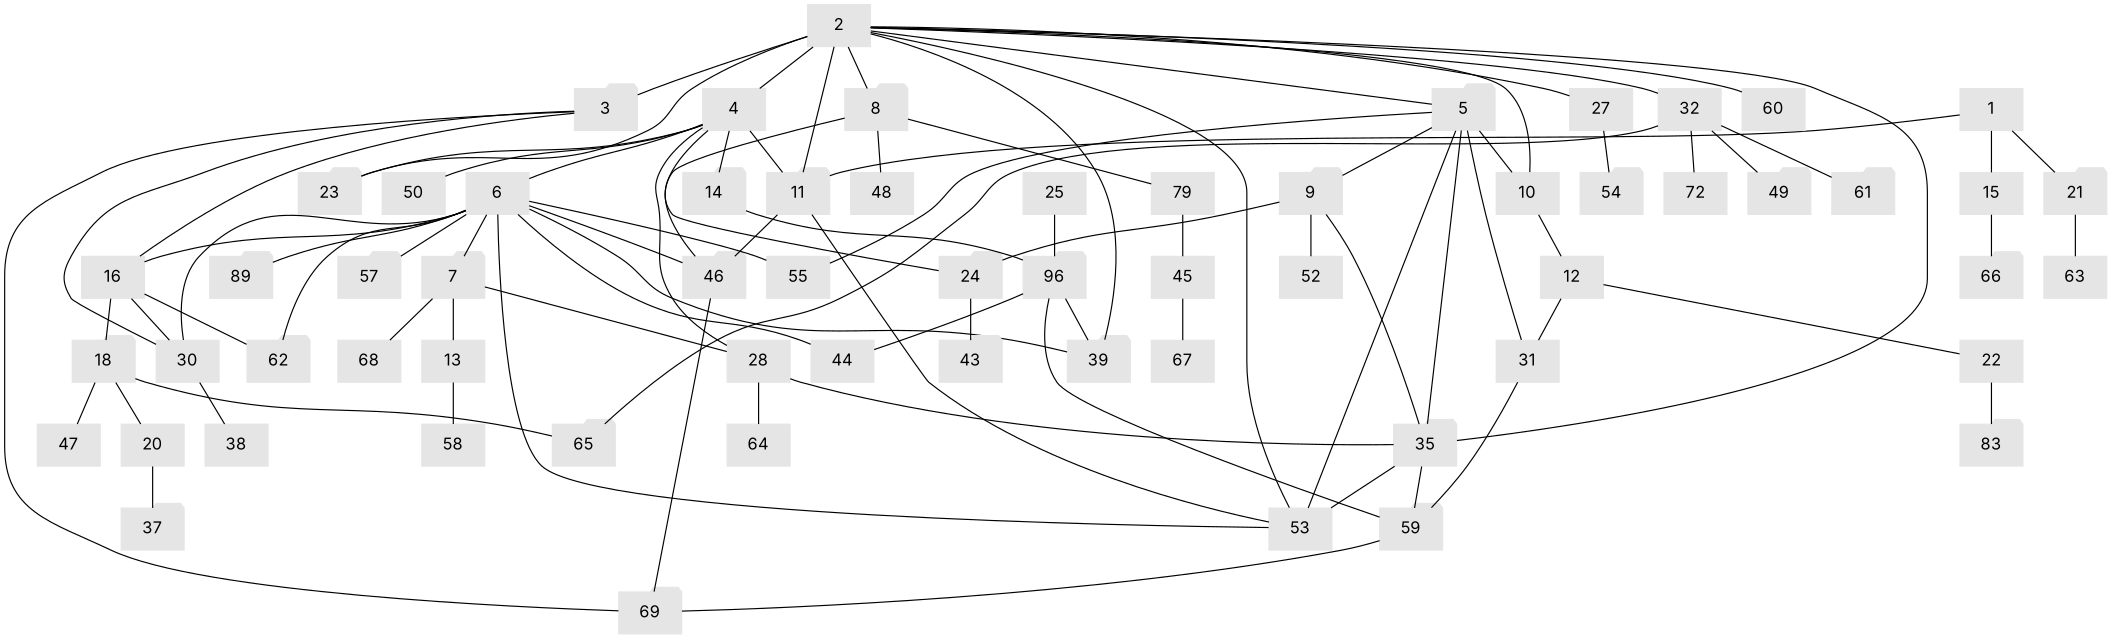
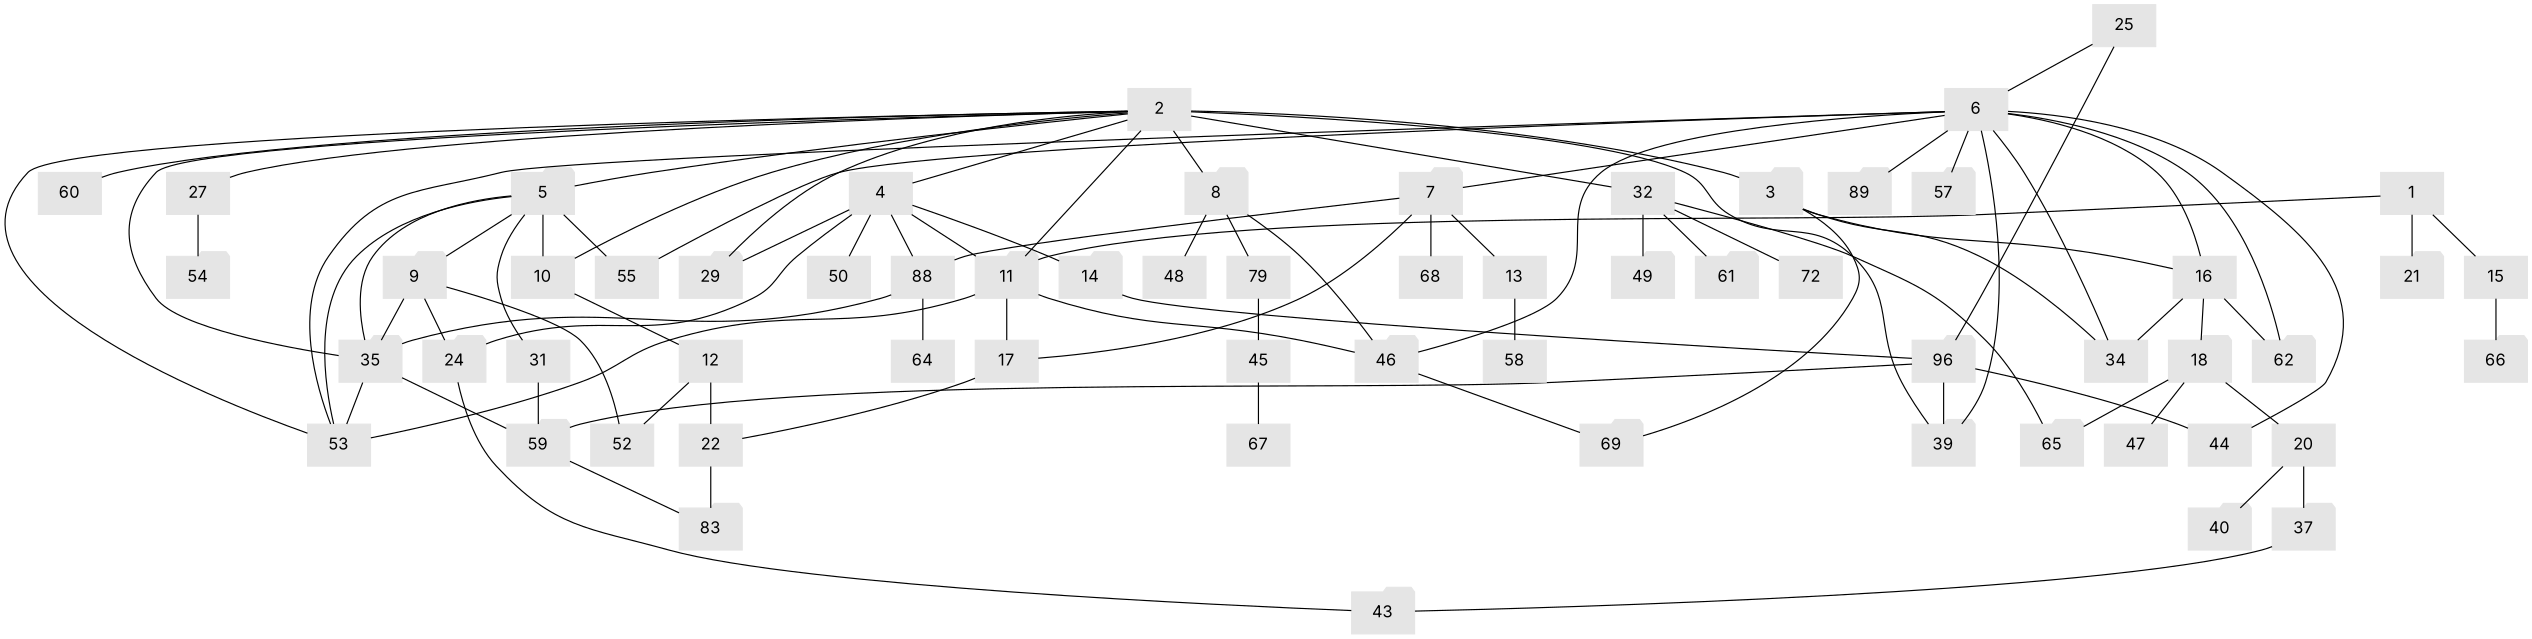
edge "4" -- "6": now "25" -- "6"
node "23": label "23" -> "29"
node "63": removed
edge "12" -- "31": now "12" -- "52"
node "30": label "30" -> "34"
node "28": label "28" -> "88"
node "17": added
node "38": removed
node "40": added
edge "59" -- "69": now "59" -- "83"
edge "37" -- "43": added
